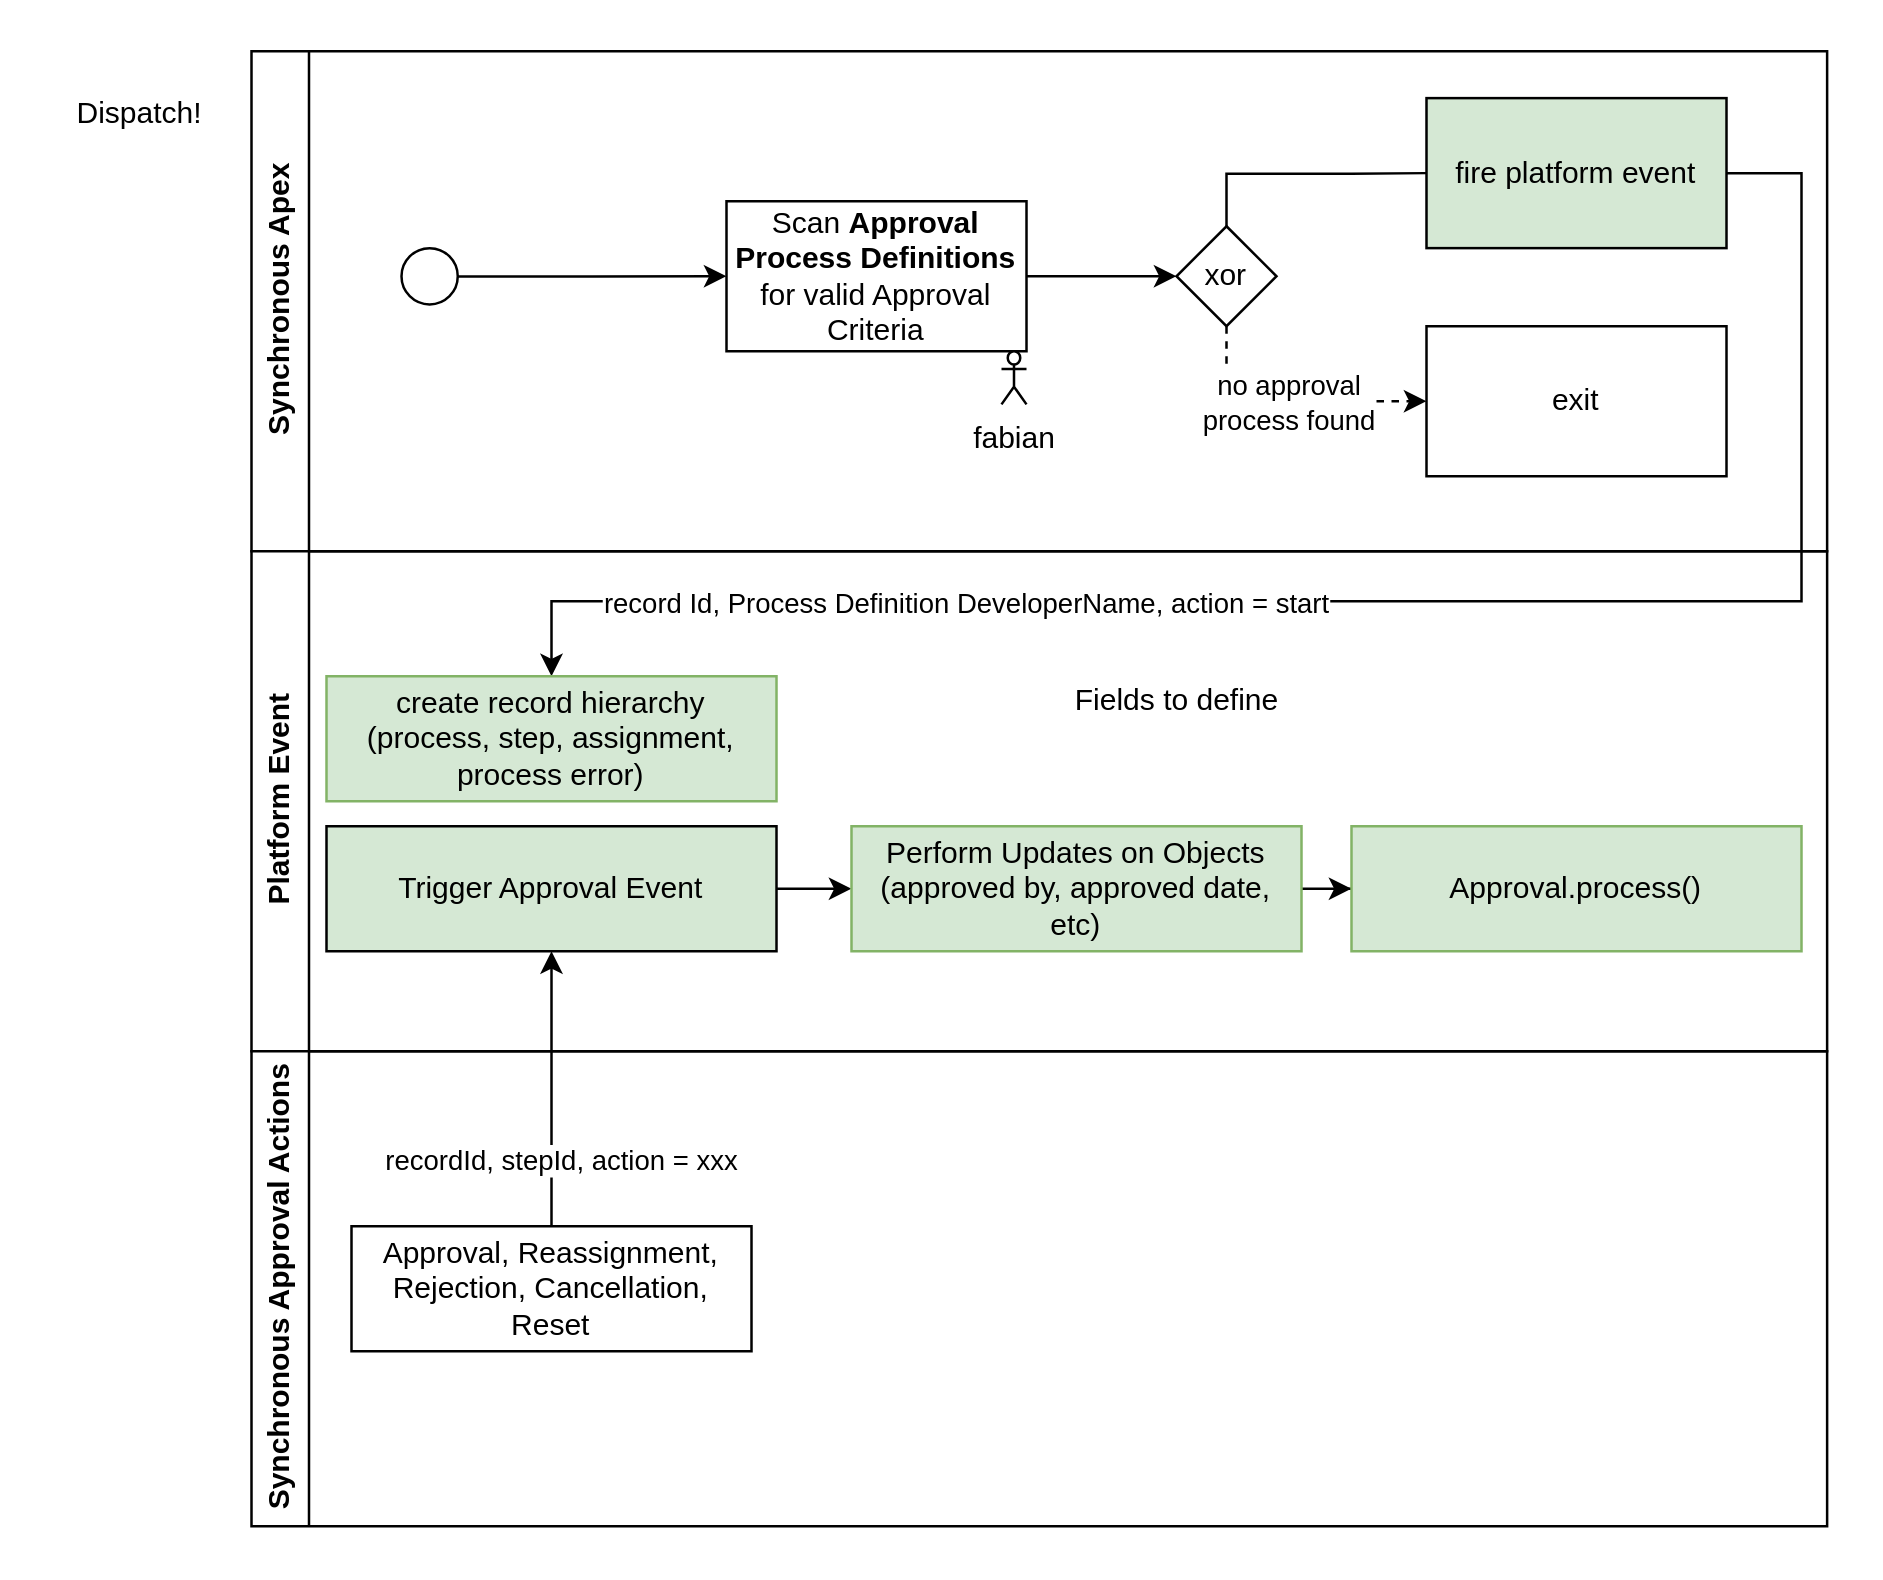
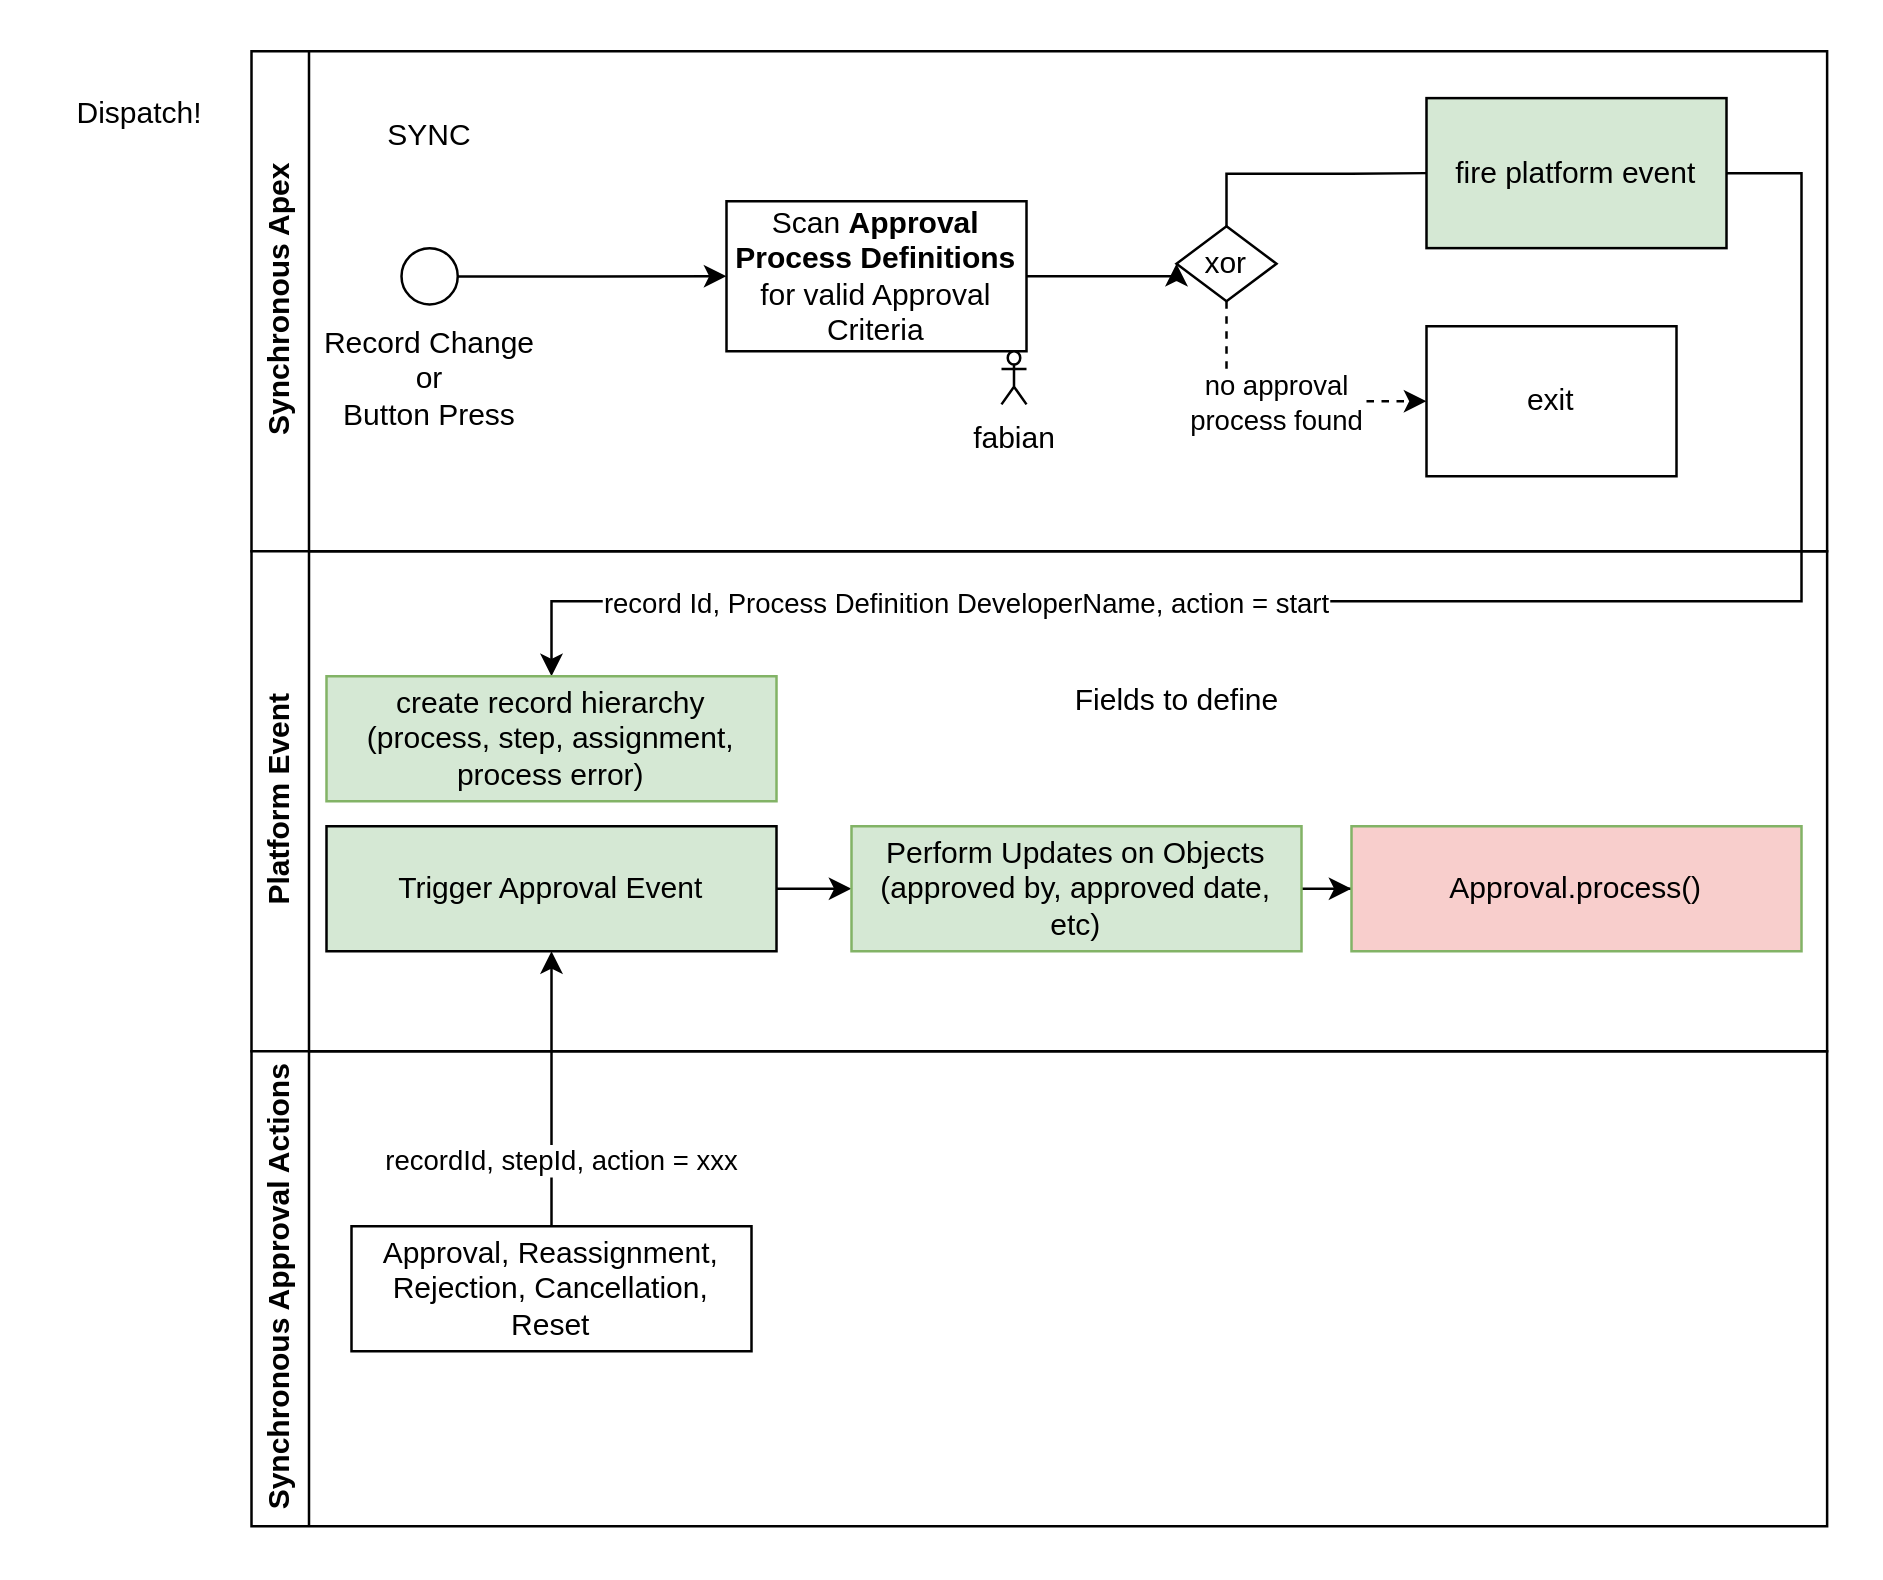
node "SYNC": added
node "xor": size 100x100 -> 100x75
node "Record Change or Button Press": added
node "exit": size 300x150 -> 250x150
node "Approval.process()": fillcolor #d5e8d4 -> #f8cecc
